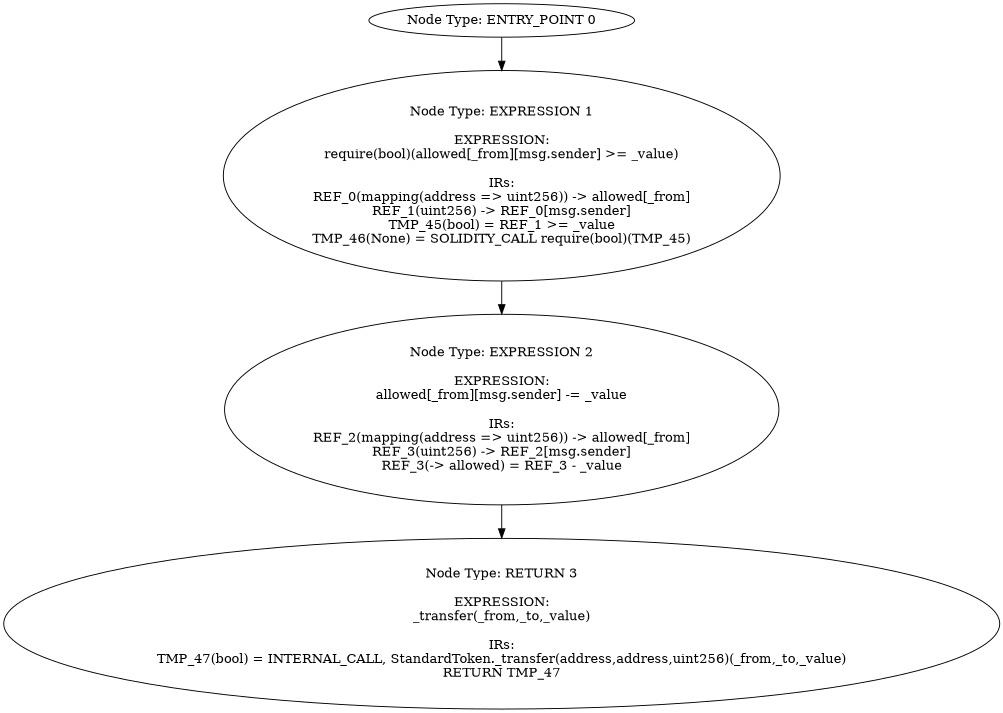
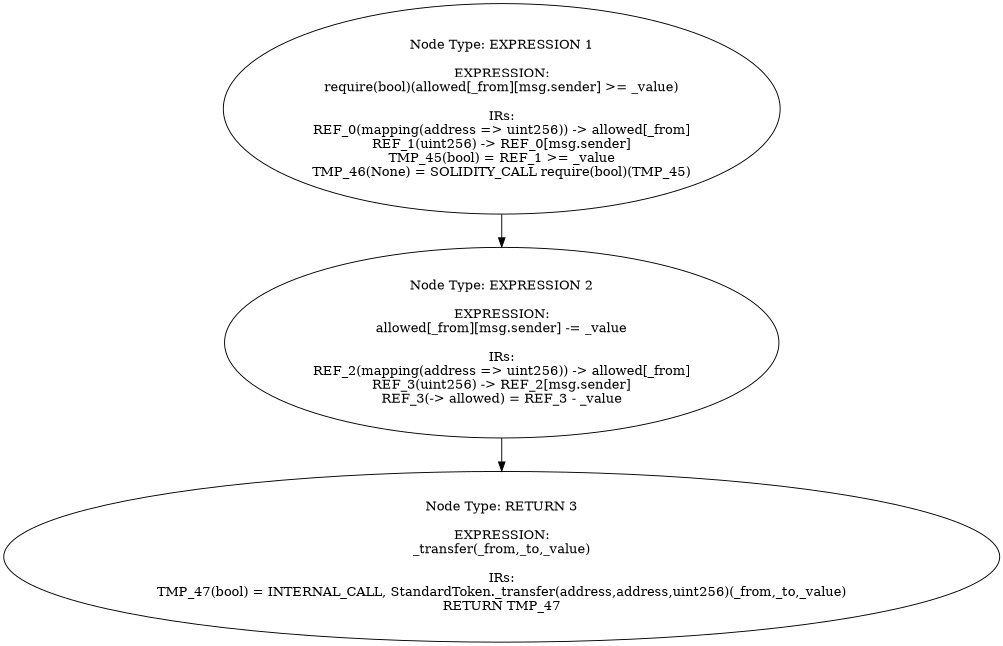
node "Node Type: ENTRY_POINT 0": removed
